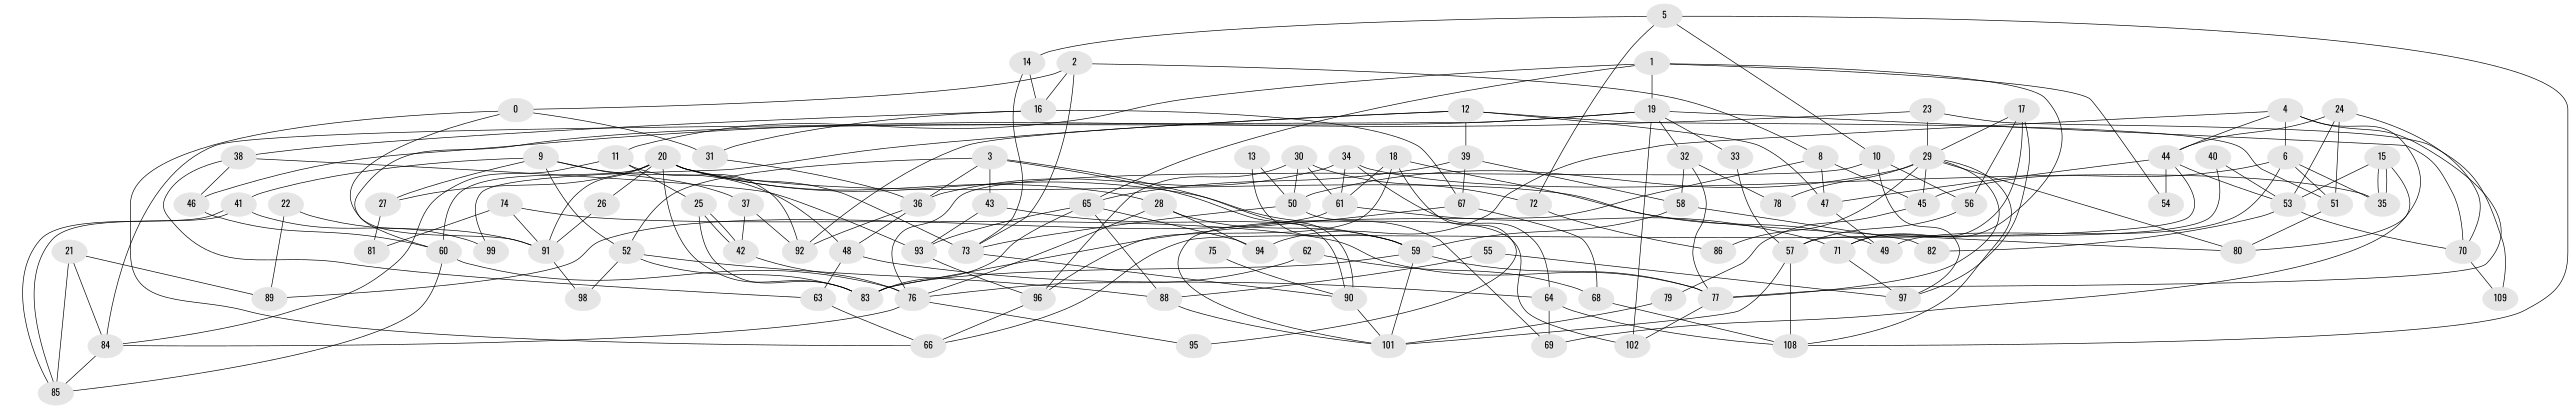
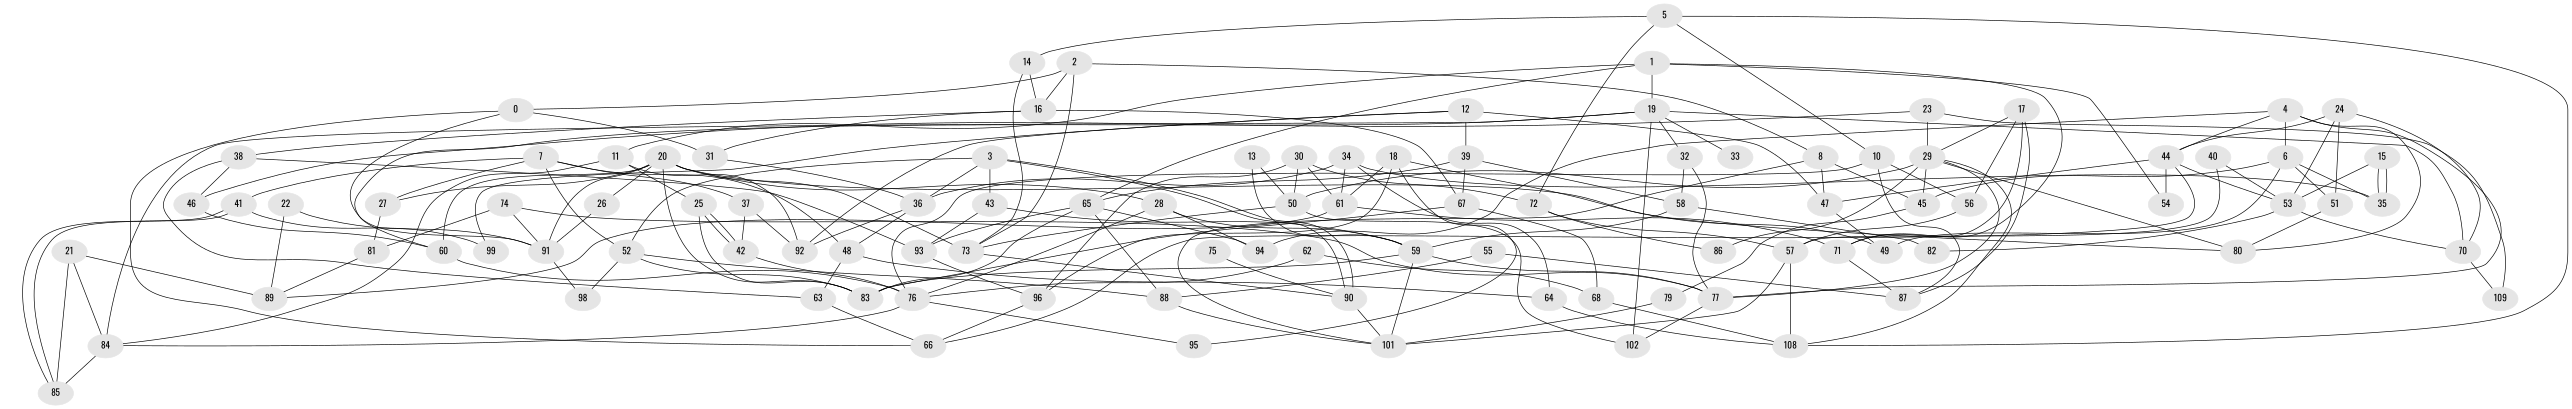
edge "12" -- "51": removed
node "9": label "9" -> "7"
node "78": removed
edge "33" -- "57": now "72" -- "57"
edge "81" -- "89": added
node "97": label "97" -> "87"
node "69": removed
edge "60" -- "85": removed
